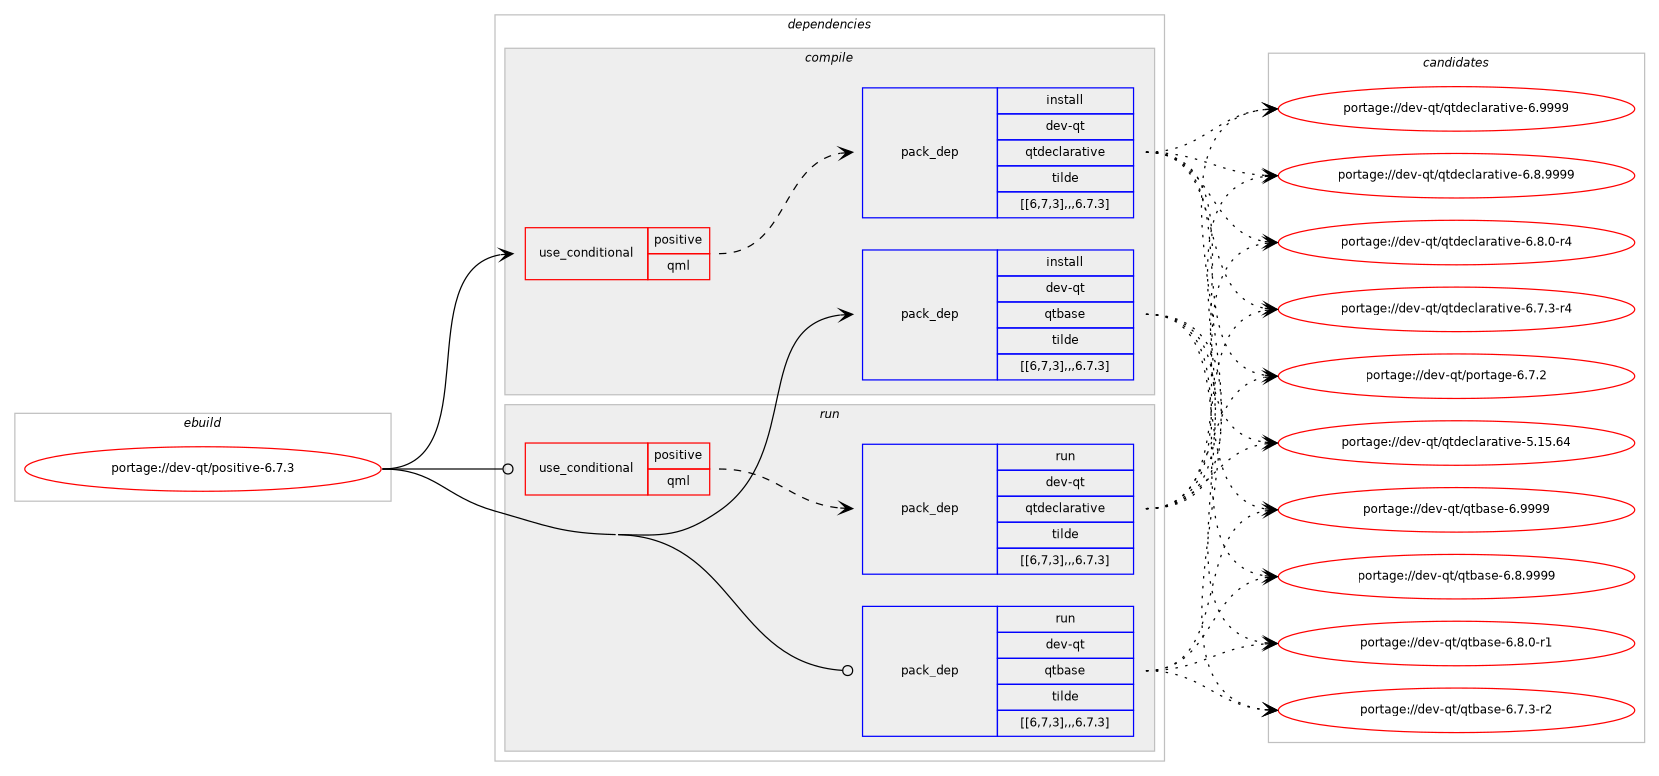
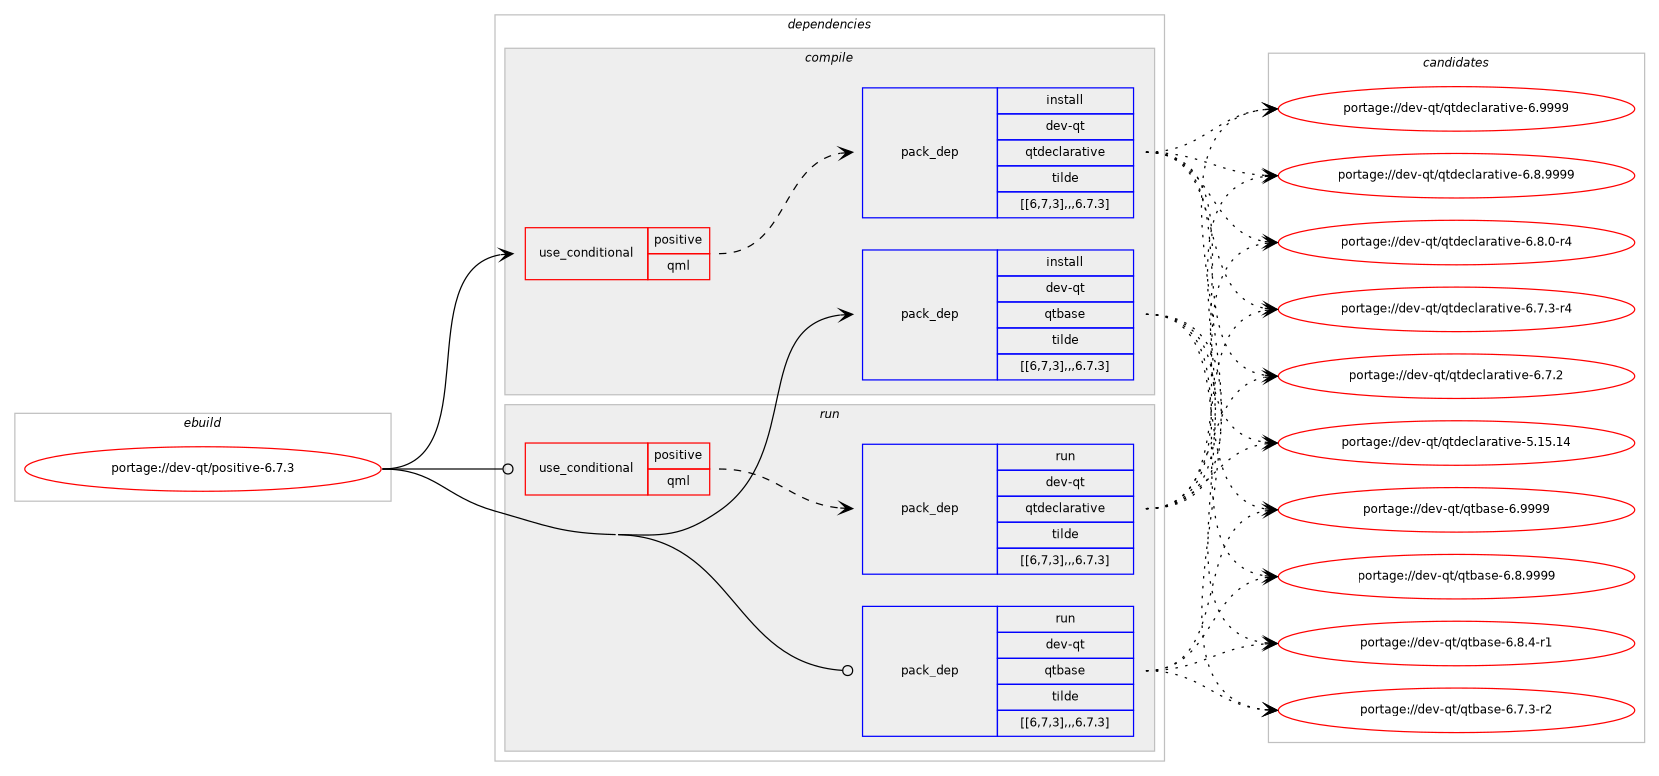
node "portage://dev-qt/portage-6.7.2": label "portage://dev-qt/portage-6.7.2" -> "portage://dev-qt/qtdeclarative-6.7.2"
node "portage://dev-qt/qtdeclarative-5.15.64": label "portage://dev-qt/qtdeclarative-5.15.64" -> "portage://dev-qt/qtdeclarative-5.15.14"
node "portage://dev-qt/qtbase-6.8.0-r1": label "portage://dev-qt/qtbase-6.8.0-r1" -> "portage://dev-qt/qtbase-6.8.4-r1"
